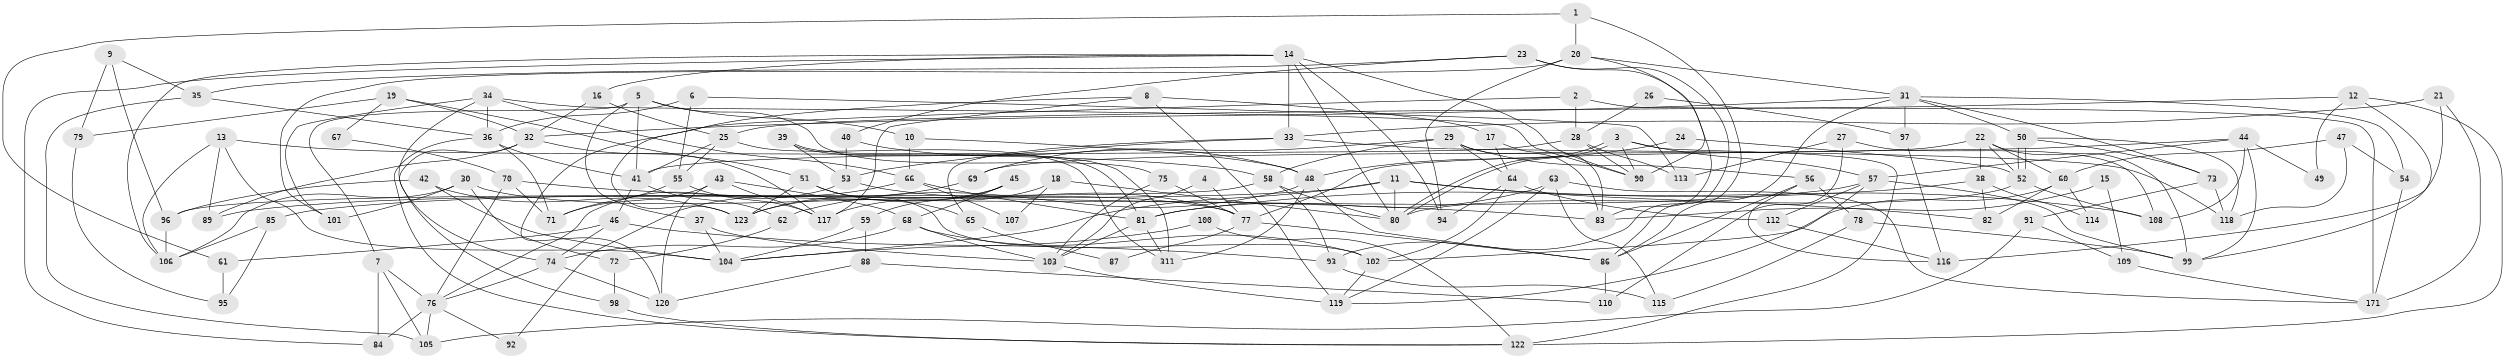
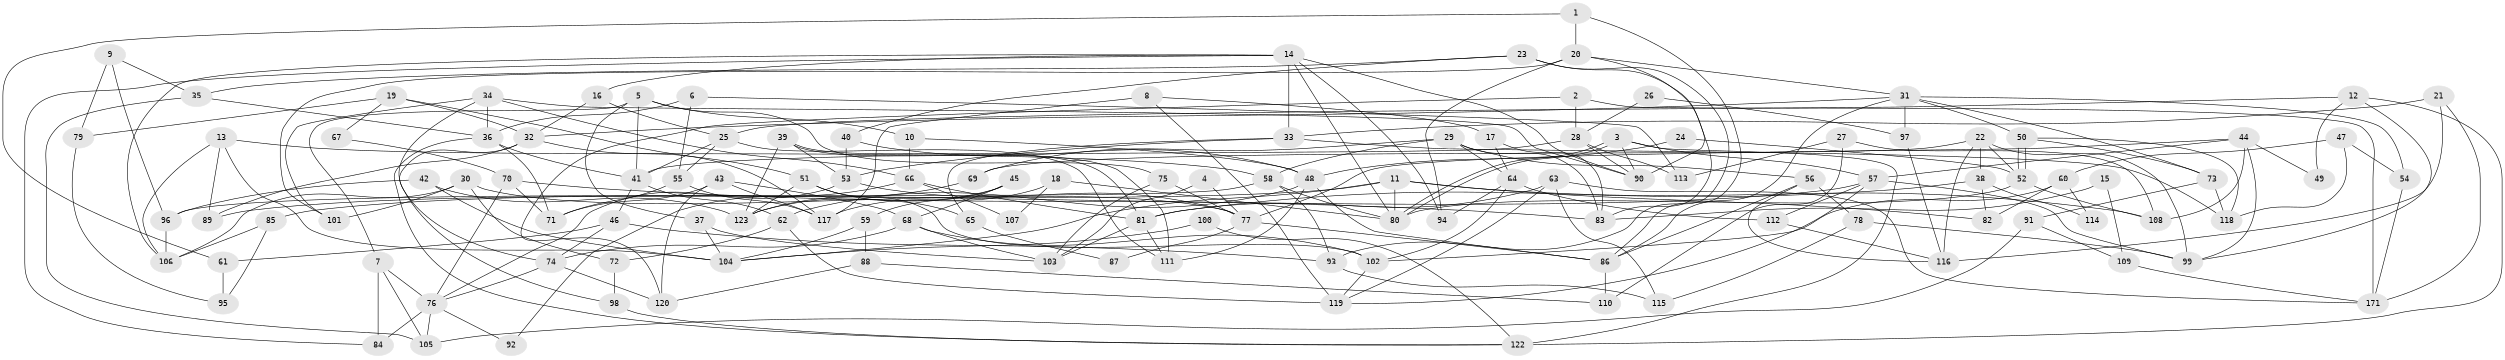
edge "8" -- "123": now "39" -- "123"
edge "22" -- "60": now "22" -- "116"
node "311": label "311" -> "111"
edge "103" -- "119": now "62" -- "119"
